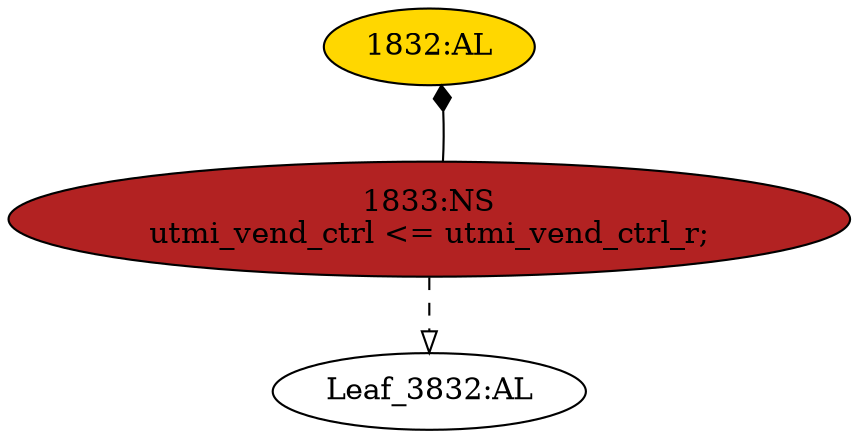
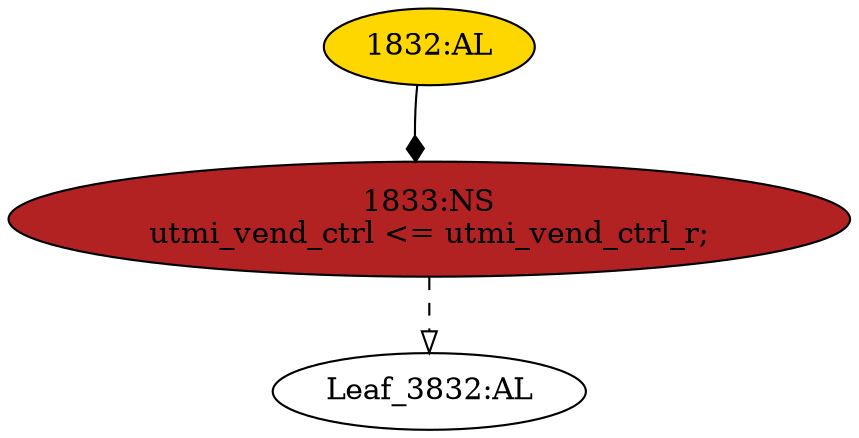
edge "1833:NS utmi_vend_ctrl <= utmi_vend_ctrl_r;" -> "1832:AL": reversed
